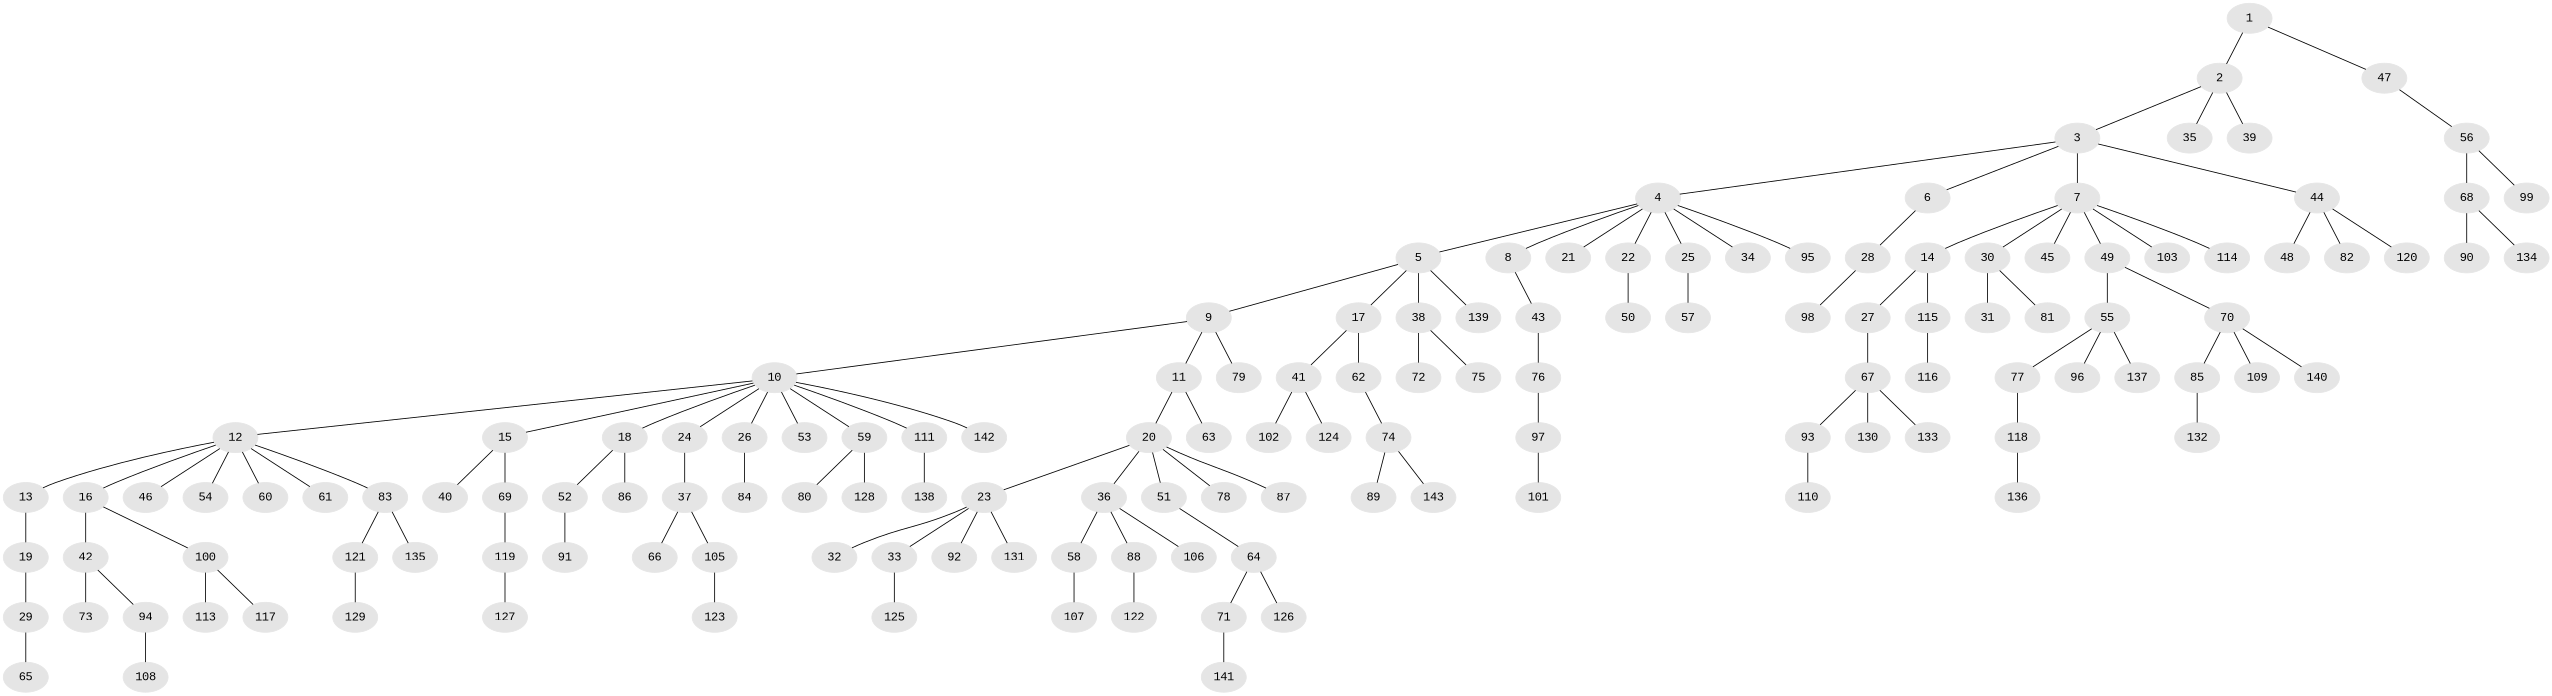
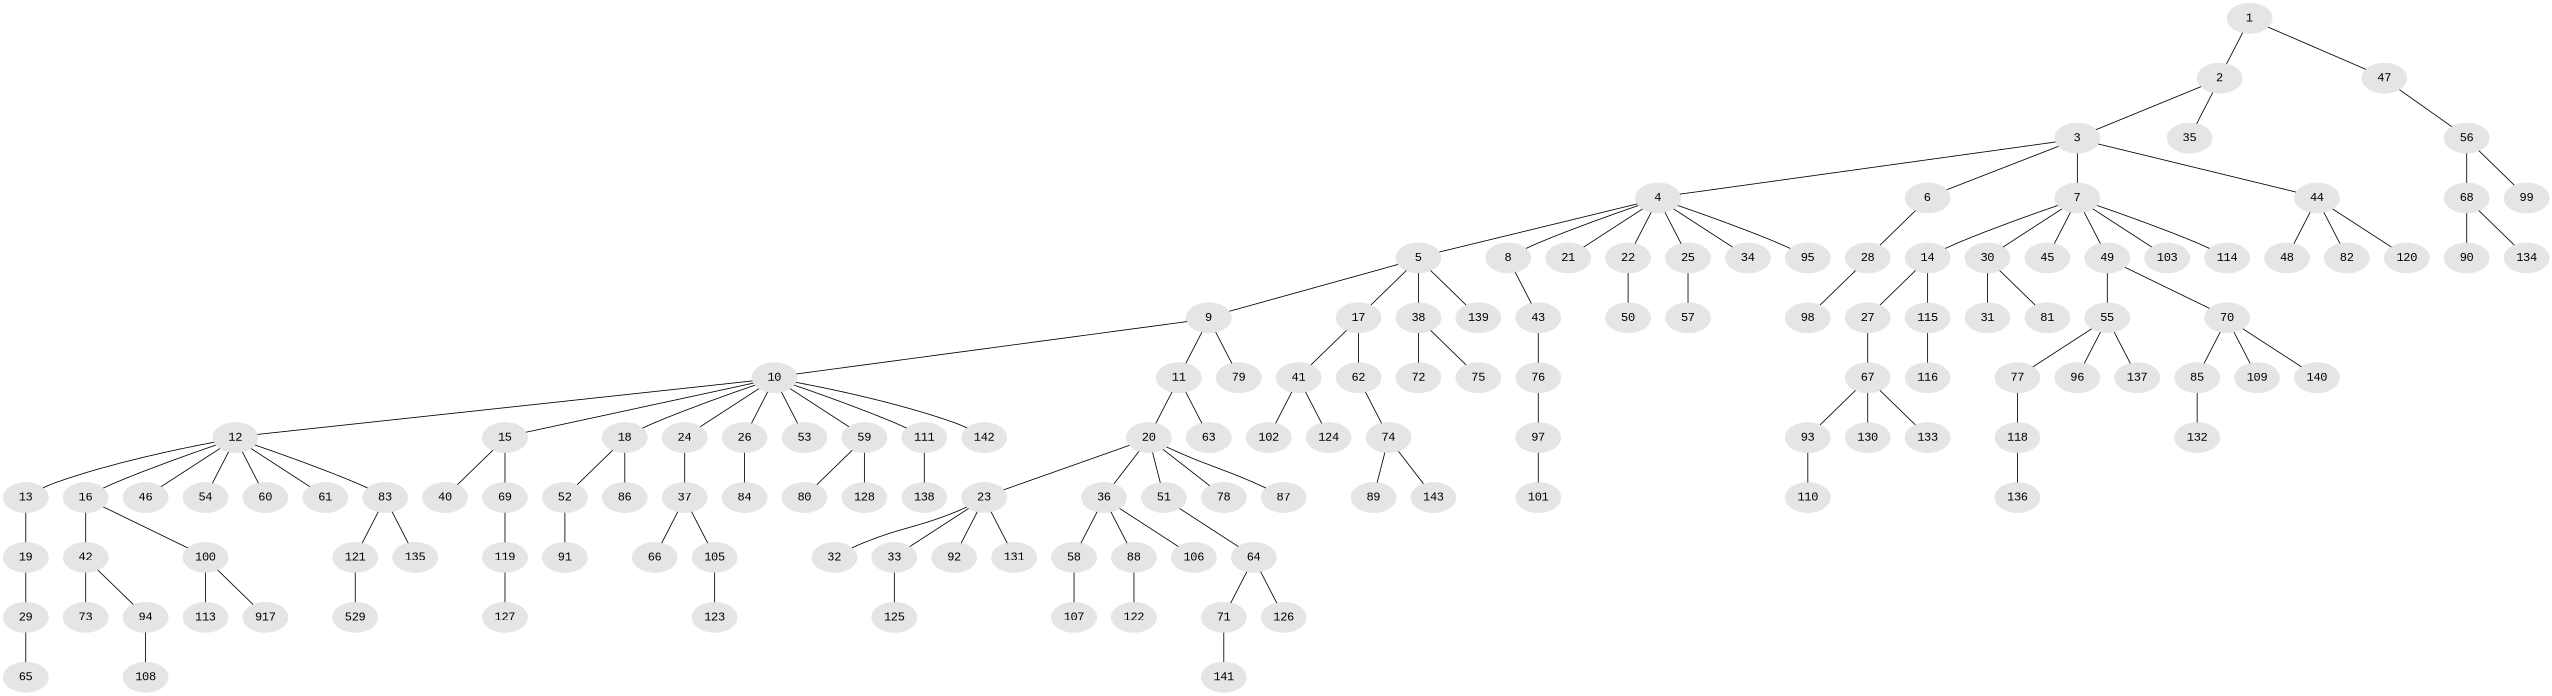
node "39": removed
node "117": label "117" -> "917"
node "129": label "129" -> "529"
